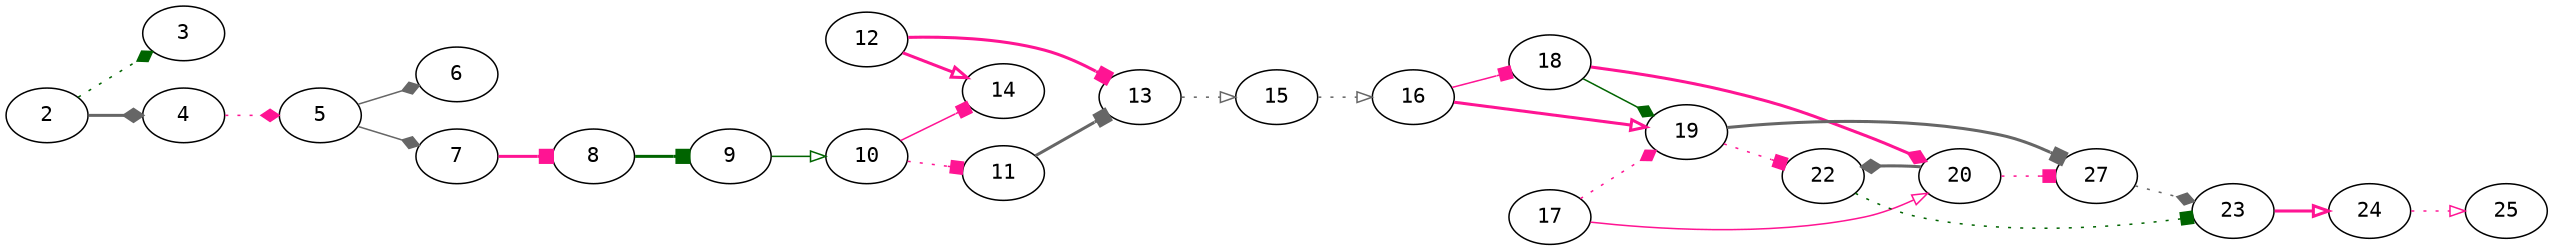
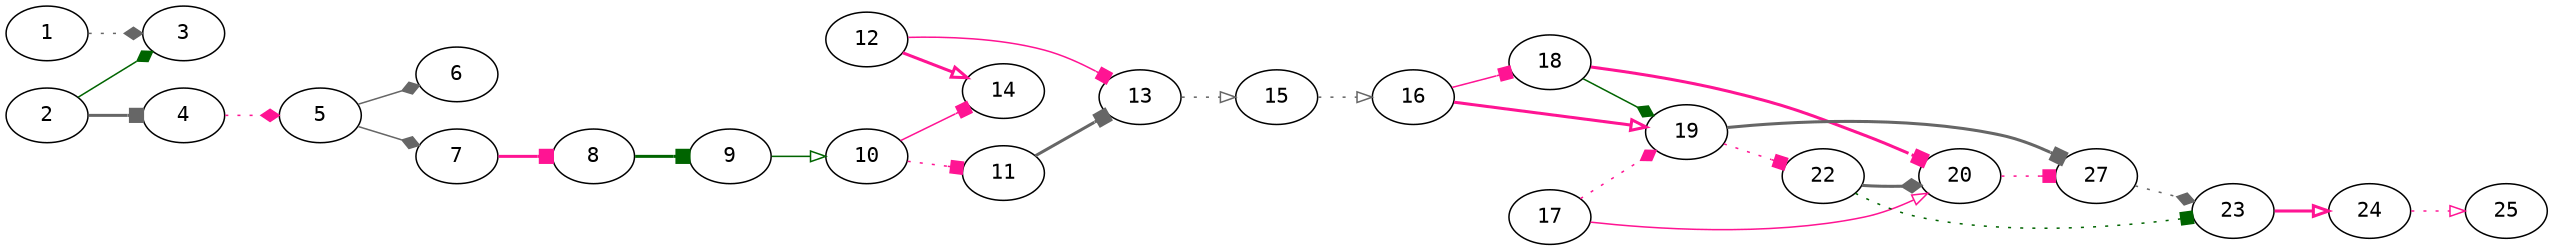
node "1": added
edge "12" -> "13": style bold -> solid
edge "2" -> "3": style dotted -> solid
edge "18" -> "20": arrowhead diamond -> box
edge "2" -> "4": arrowhead diamond -> box
edge "20" -> "22": reversed
